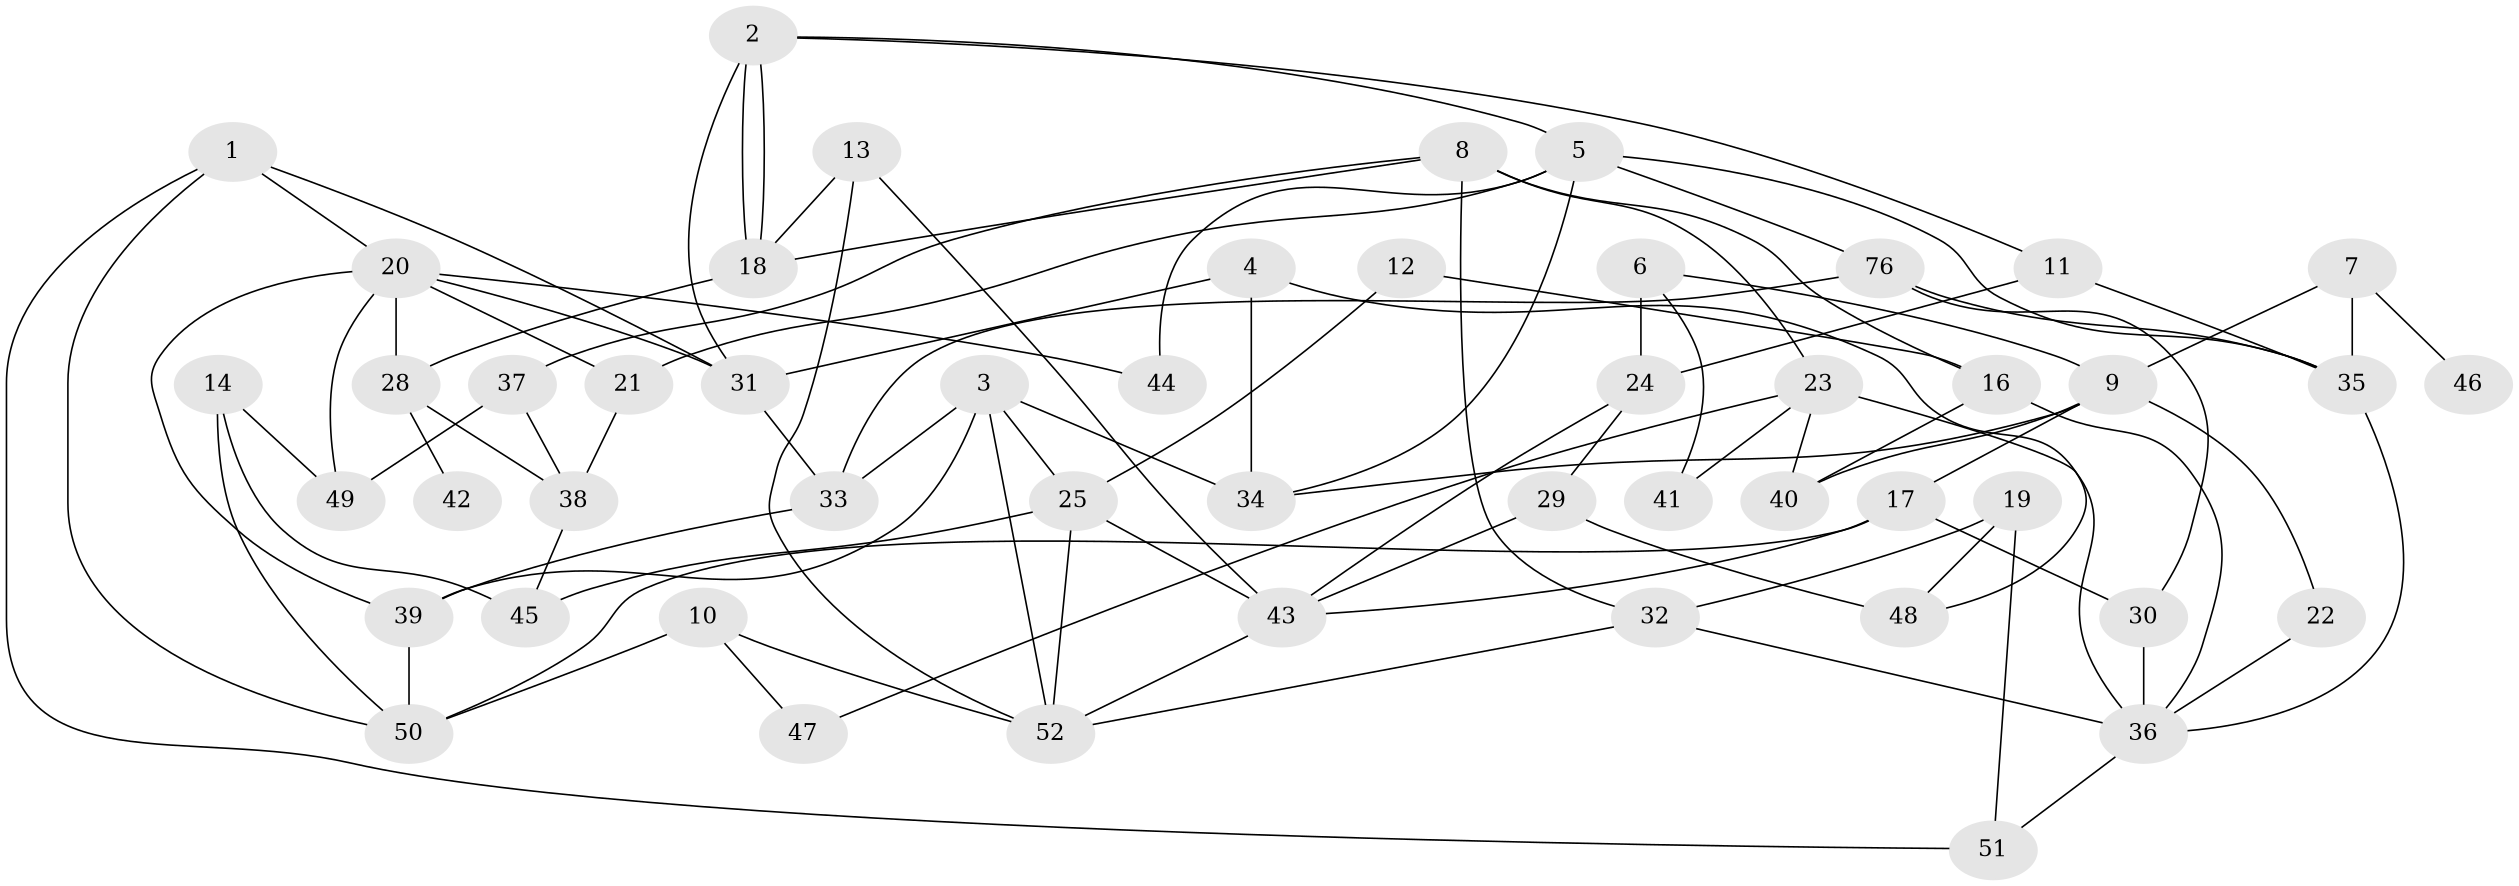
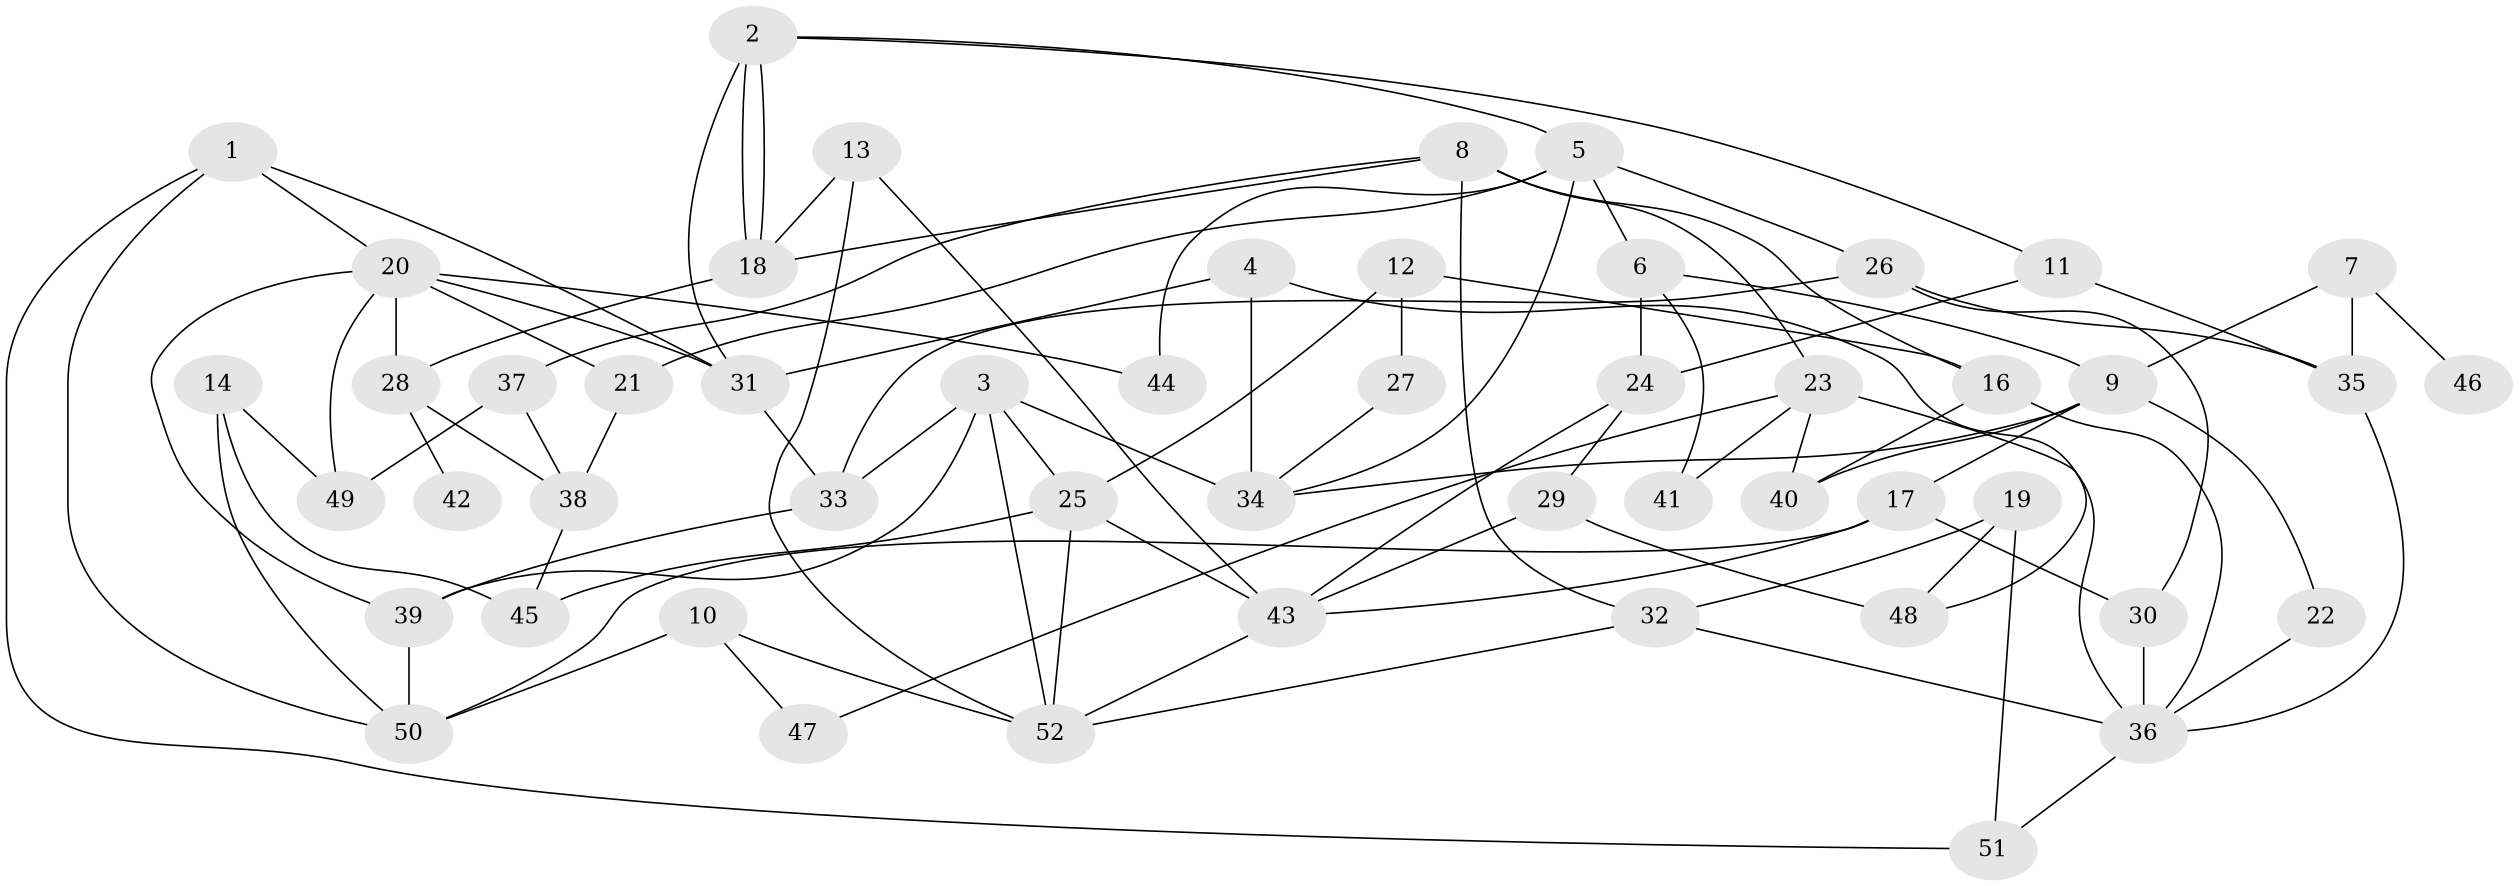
node "76": label "76" -> "26"
edge "5" -- "35": now "5" -- "6"
node "27": added
